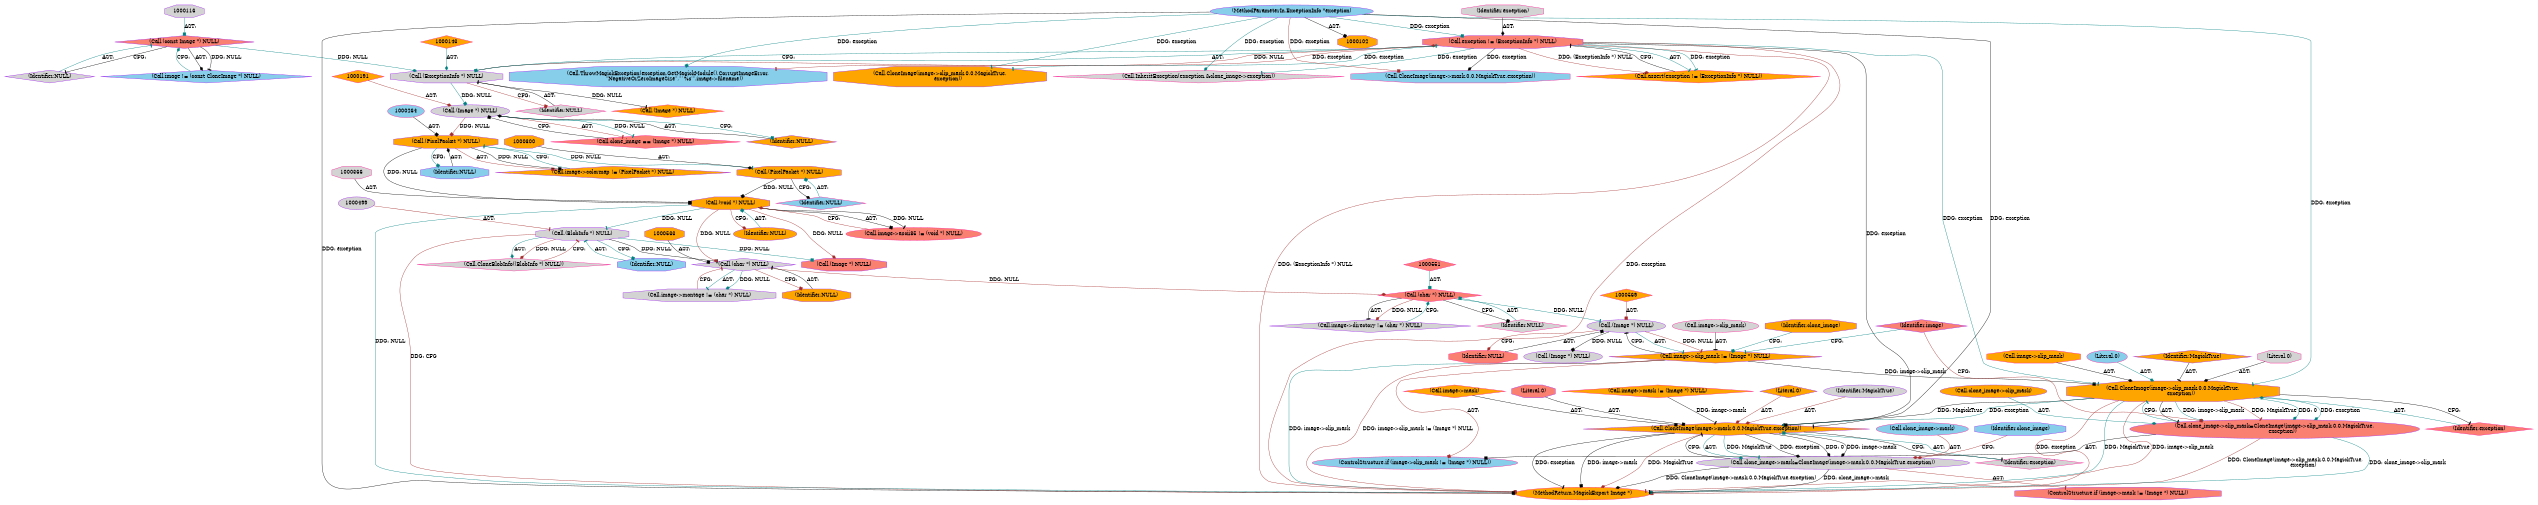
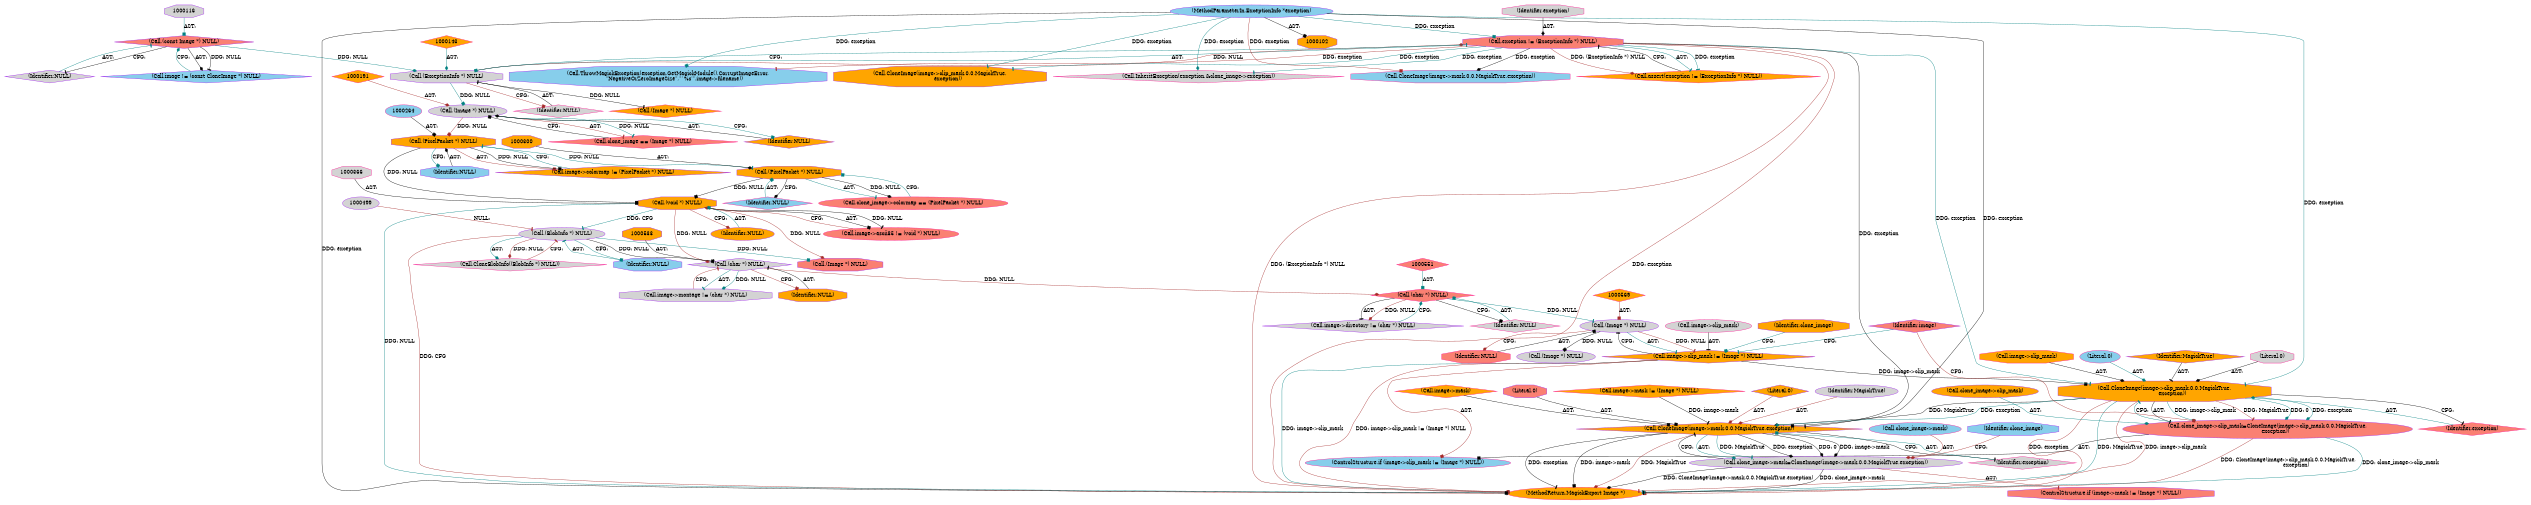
node "(Call,clone_image->colormap == (PixelPacket *) NULL)": added
edge "1000499" -> "(Call,(BlobInfo *) NULL)": label "AST: " -> "NULL: "
edge "(Call,(void *) NULL)" -> "(Call,(BlobInfo *) NULL)": label "DDG: NULL" -> "DDG: CFG"
node "(Call,(BlobInfo *) NULL)": shape octagon -> ellipse
